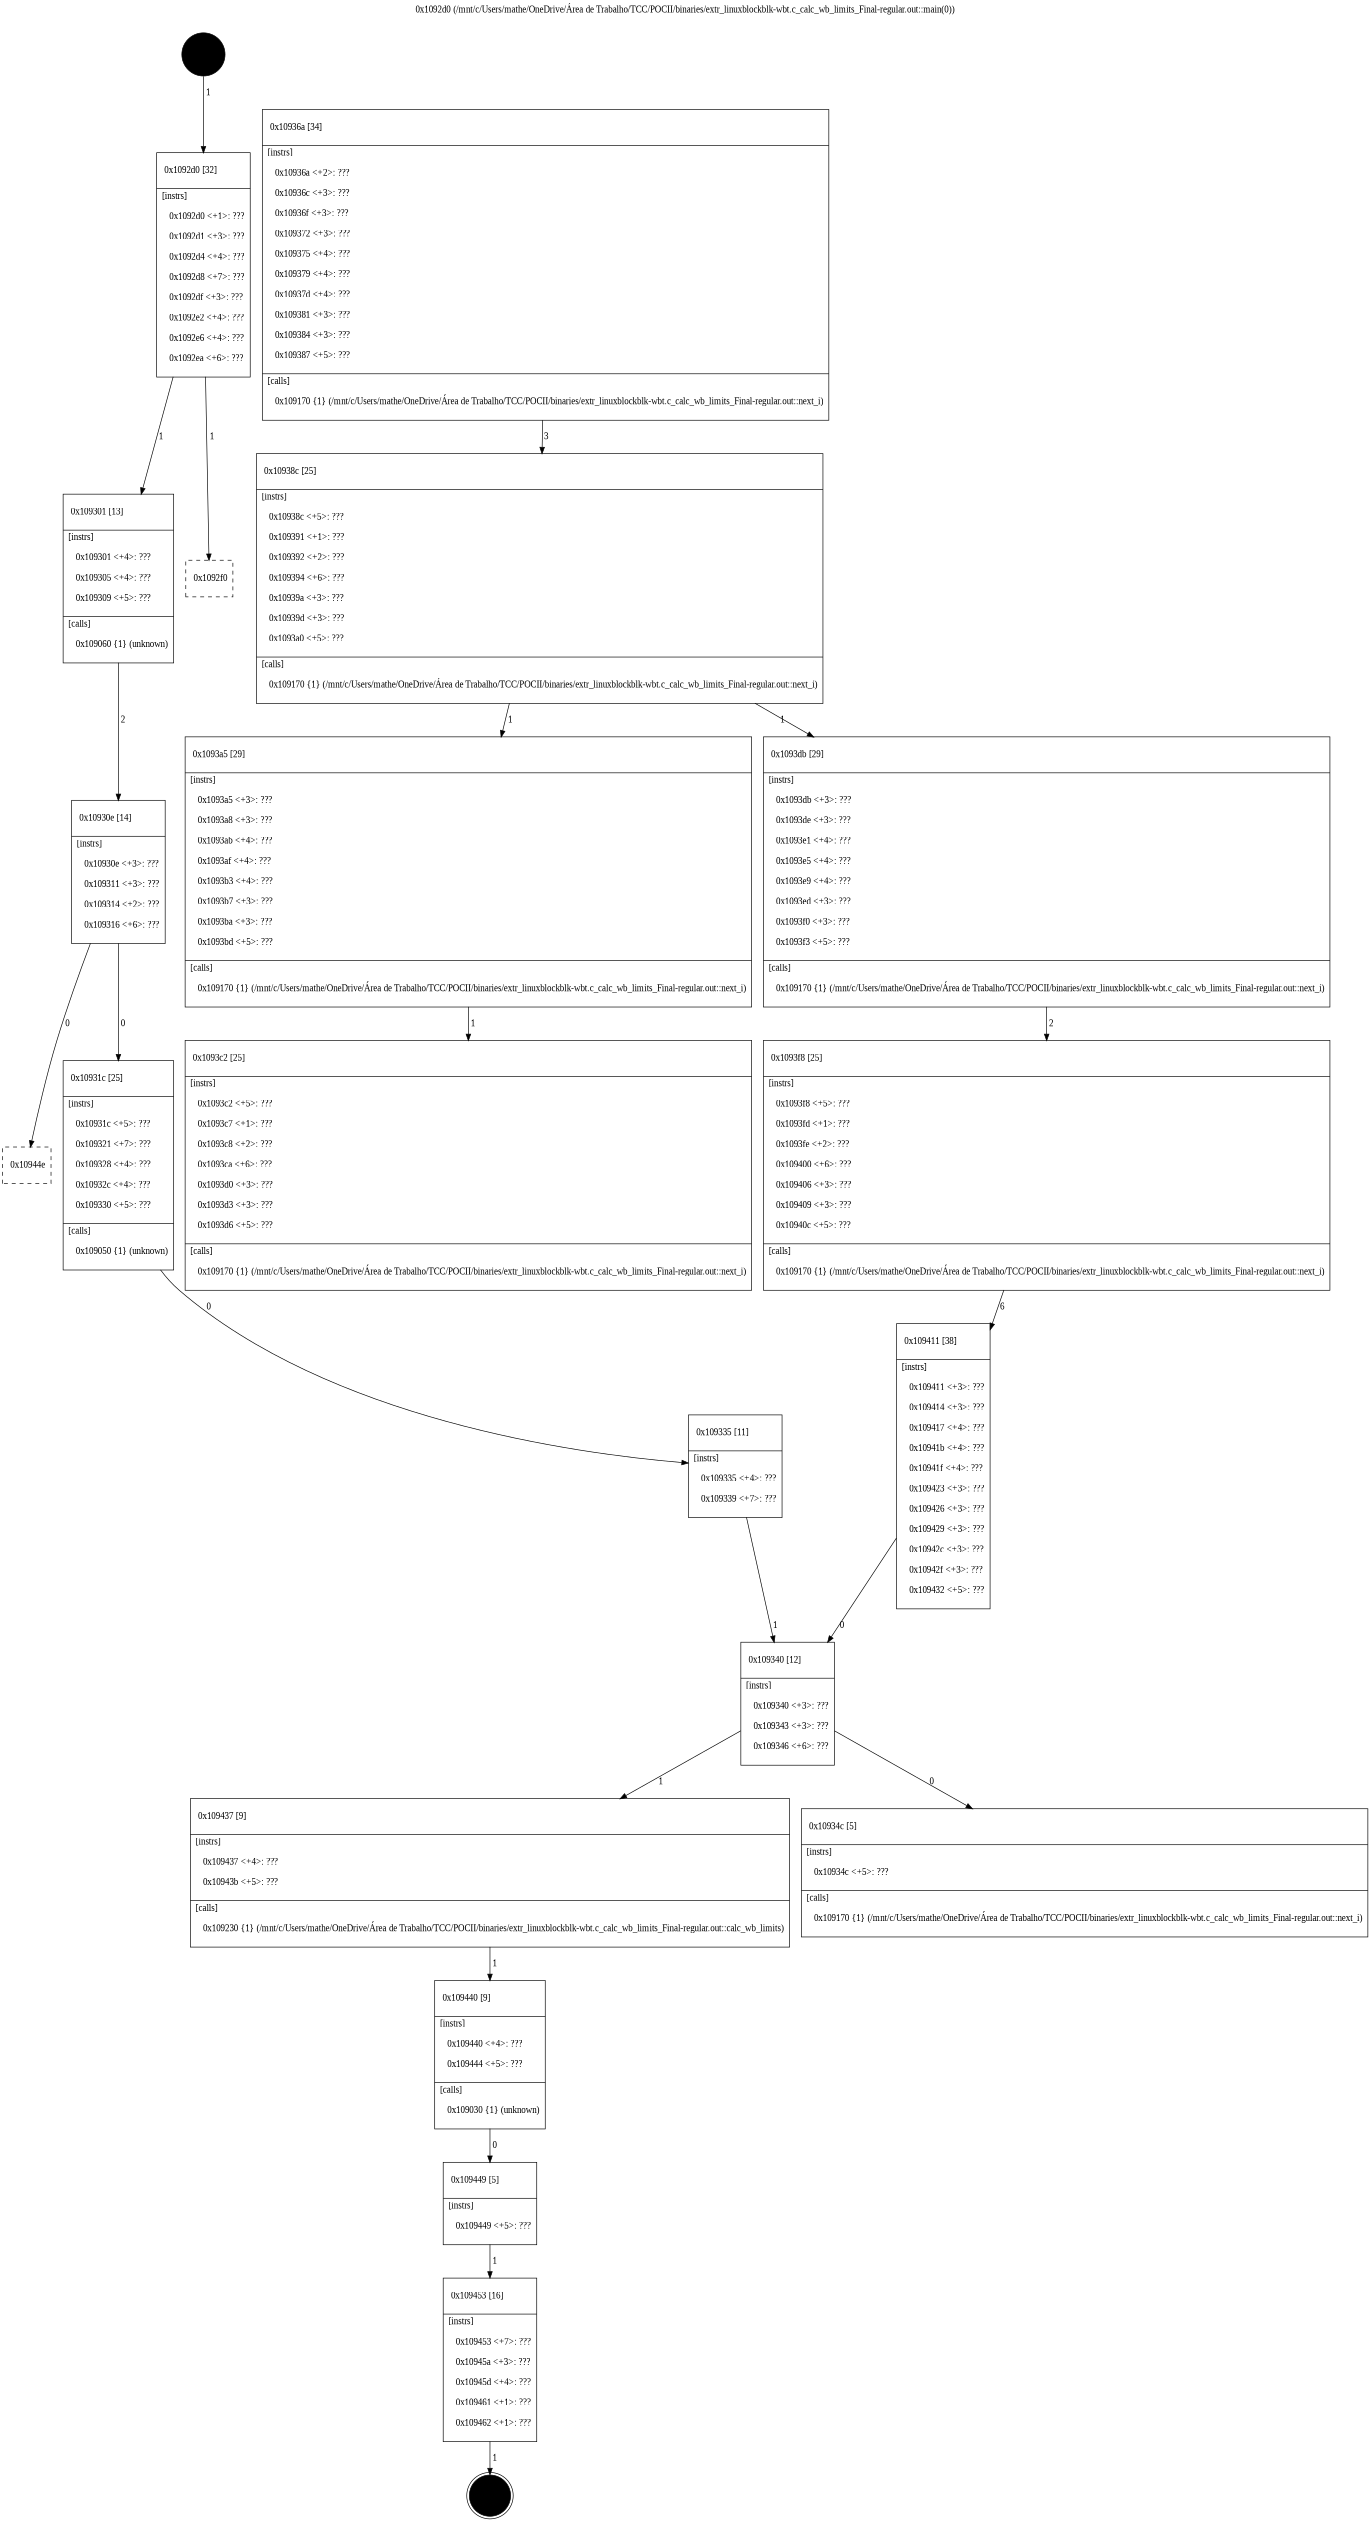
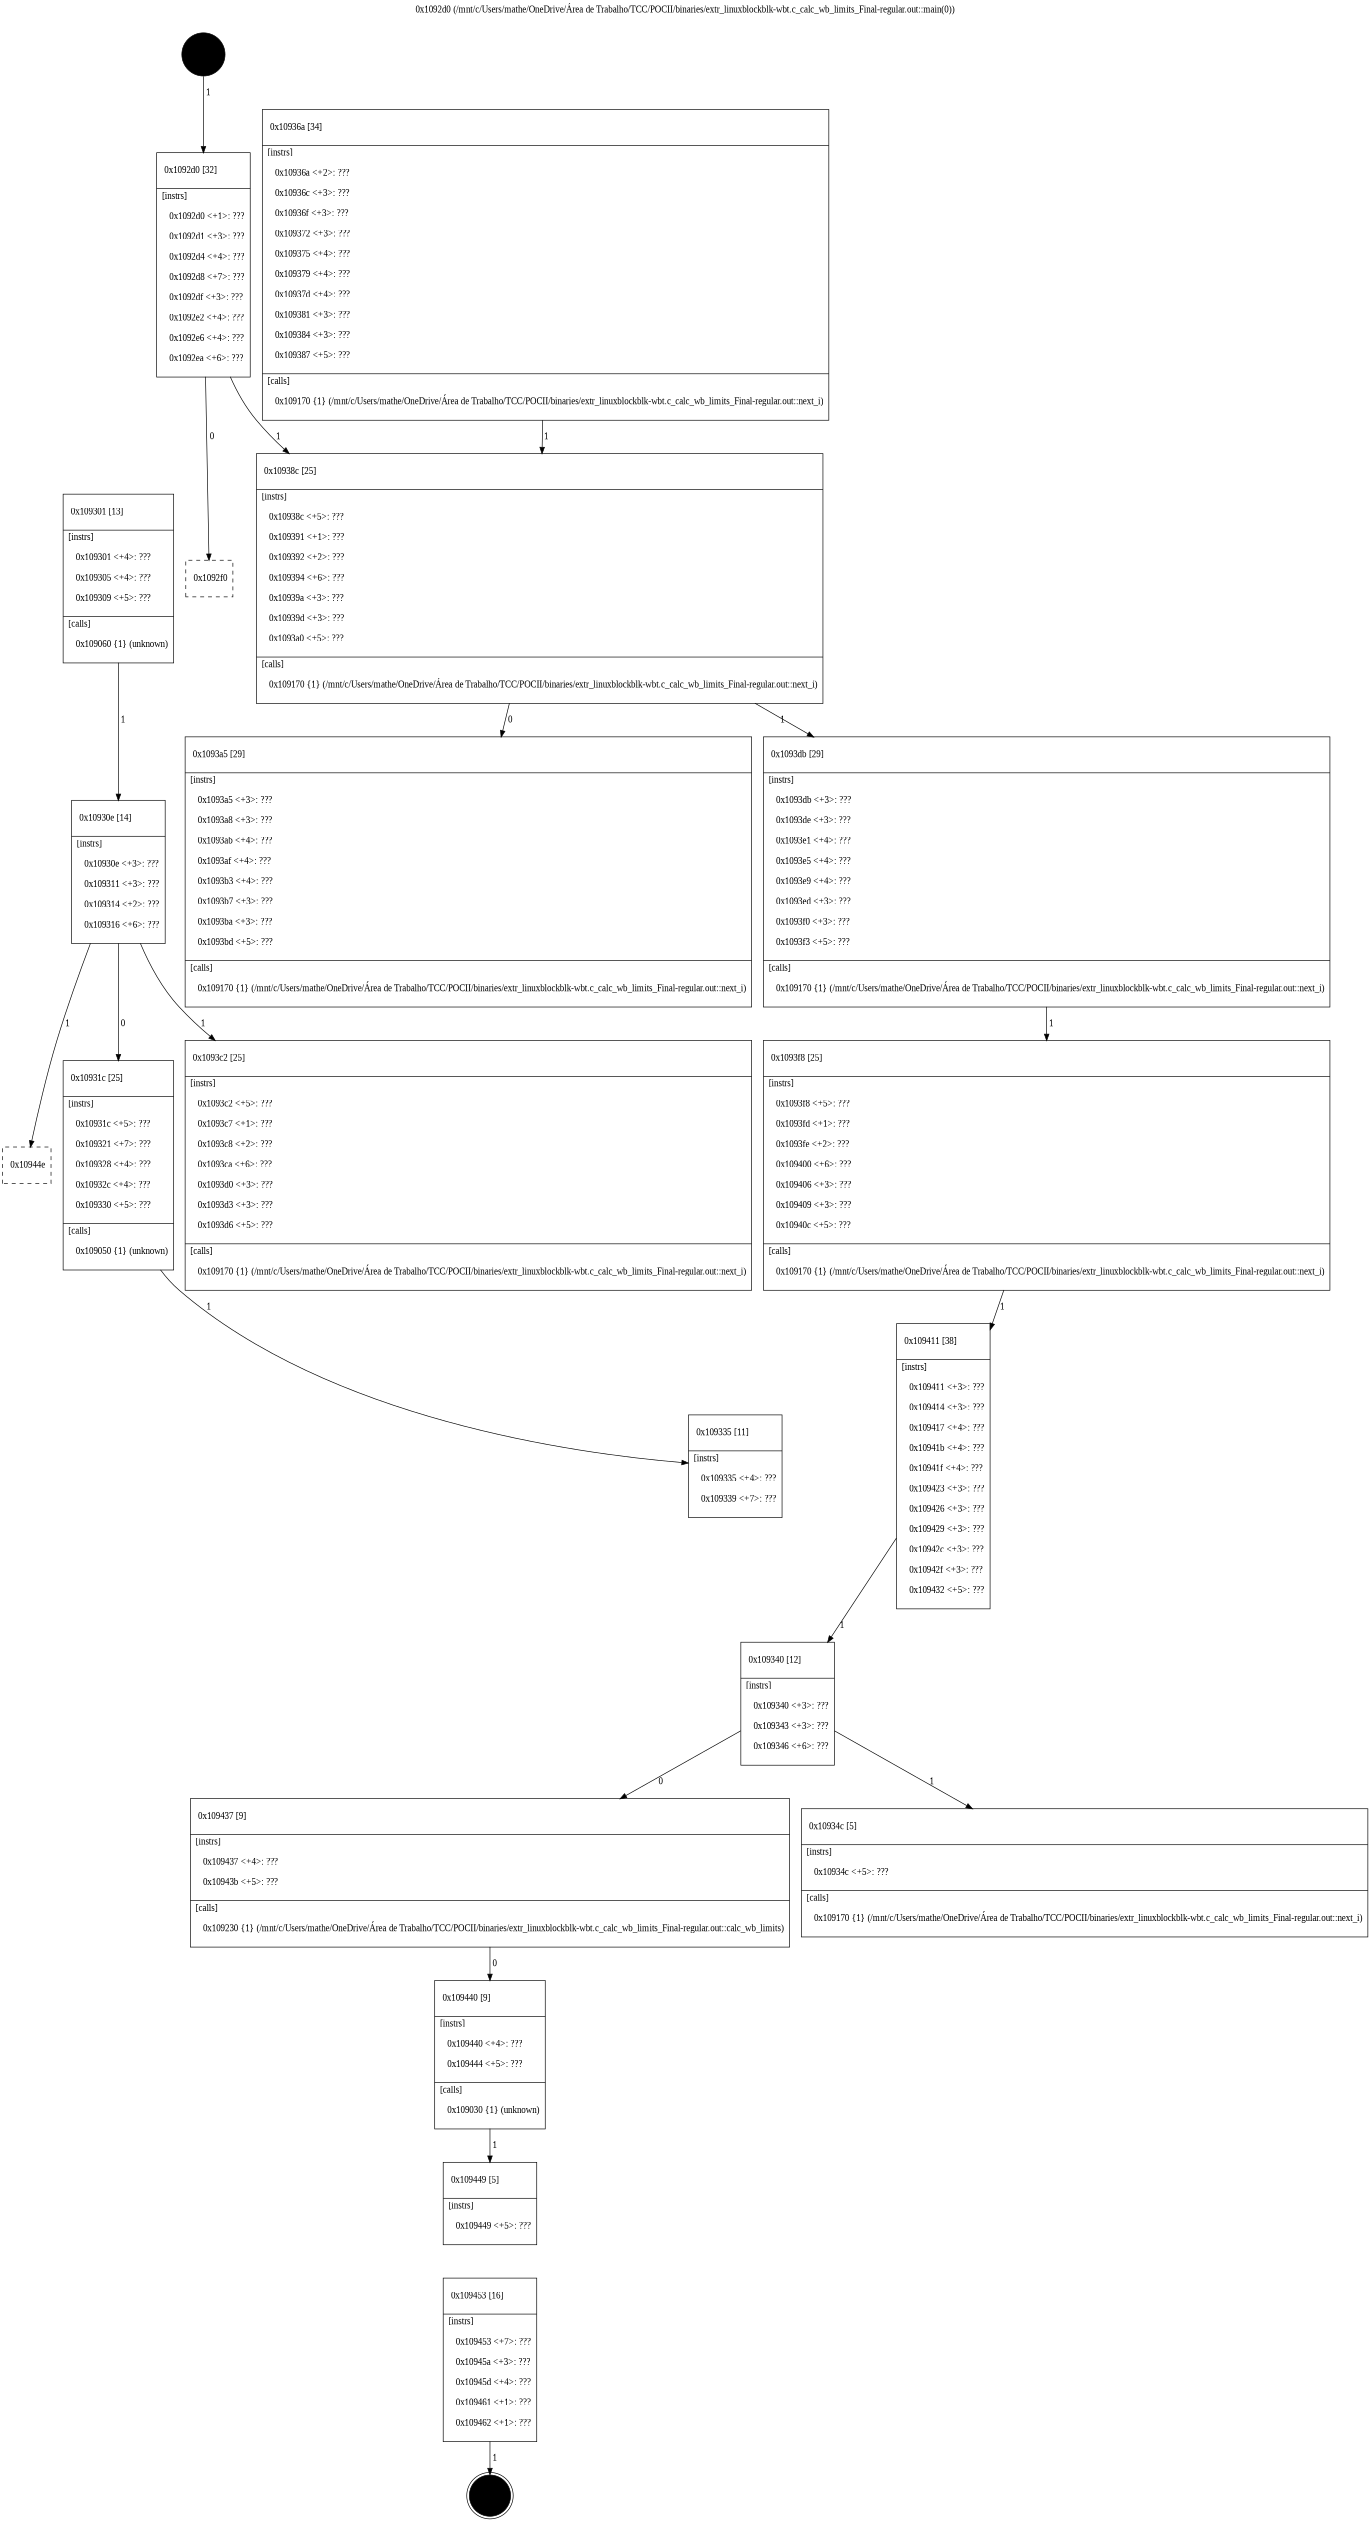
edge "0x1092d0 [32]" -> "0x109301 [13]": now "0x1092d0 [32]" -> "0x10938c [25]"
edge "0x1092d0 [32]" -> "0x1092f0": label " 1" -> " 0"
edge "0x10936a [34]" -> "0x10938c [25]": label " 3" -> " 1"
edge "0x109301 [13]" -> "0x10930e [14]": label " 2" -> " 1"
edge "0x10938c [25]" -> "0x1093a5 [29]": label " 1" -> " 0"
edge "0x1093a5 [29]" -> "0x1093c2 [25]": now "0x10930e [14]" -> "0x1093c2 [25]"
edge "0x10930e [14]" -> "0x10944e": label " 0" -> " 1"
edge "0x1093db [29]" -> "0x1093f8 [25]": label " 2" -> " 1"
edge "0x10931c [25]" -> "0x109335 [11]": label " 0" -> " 1"
edge "0x1093f8 [25]" -> "0x109411 [38]": label " 6" -> " 1"
edge "0x109335 [11]" -> "0x109340 [12]": removed, label "1"
edge "0x109411 [38]" -> "0x109340 [12]": label " 0" -> " 1"
edge "0x109340 [12]" -> "0x109437 [9]": label " 1" -> " 0"
edge "0x109340 [12]" -> "0x10934c [5]": label " 0" -> " 1"
edge "0x109437 [9]" -> "0x109440 [9]": label " 1" -> " 0"
edge "0x109440 [9]" -> "0x109449 [5]": label " 0" -> " 1"
edge "0x109449 [5]" -> "0x109453 [16]": removed, label "1"
